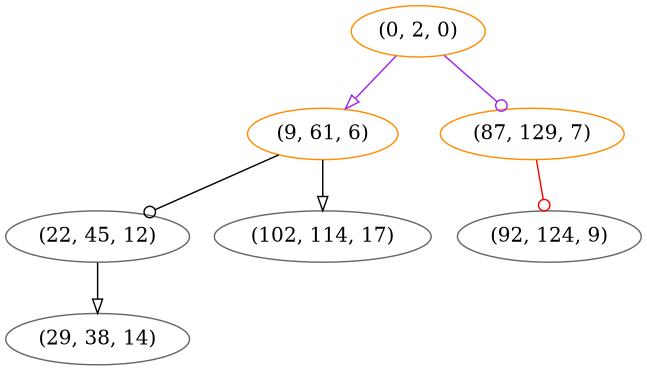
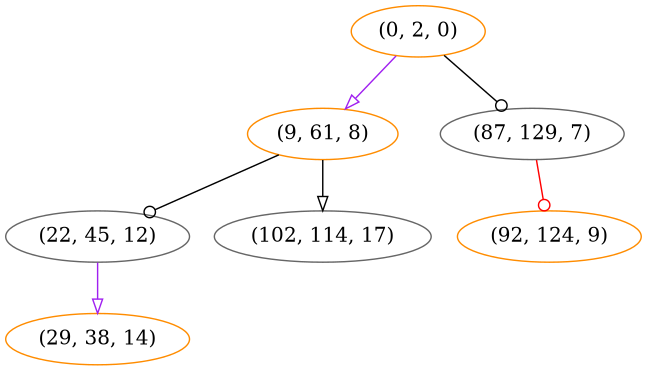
edge "(0, 2, 0)" -> "(87, 129, 7)": color purple -> black
node "(9, 61, 6)": label "(9, 61, 6)" -> "(9, 61, 8)"
node "(87, 129, 7)": color darkorange -> gray40
node "(92, 124, 9)": color gray40 -> darkorange
edge "(22, 45, 12)" -> "(29, 38, 14)": color black -> purple
node "(29, 38, 14)": color gray40 -> darkorange
